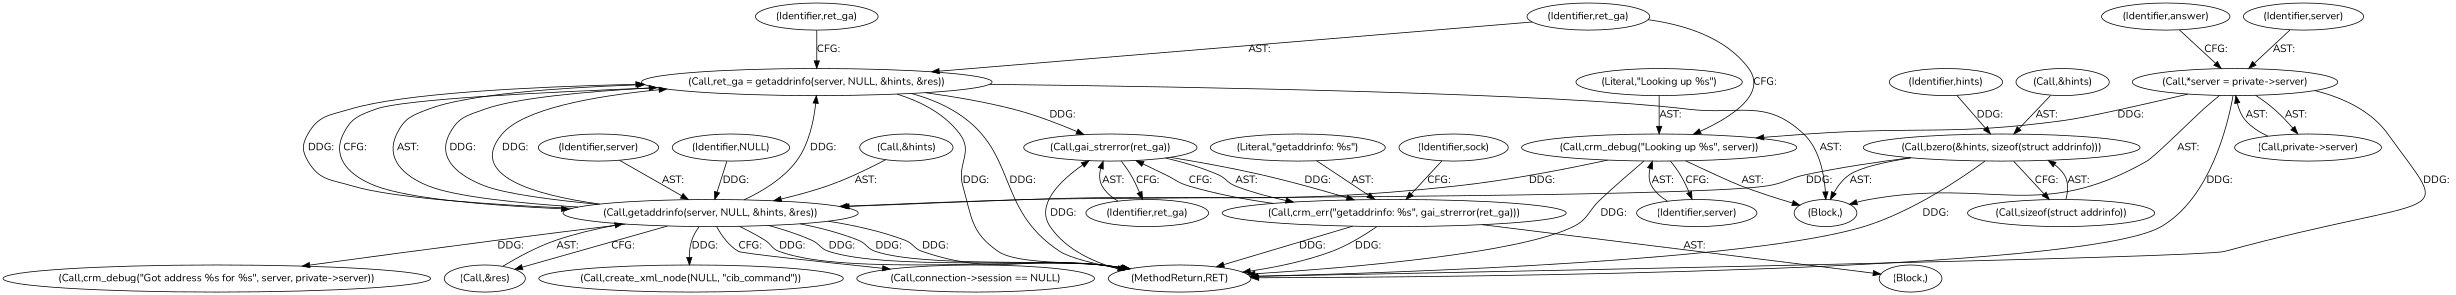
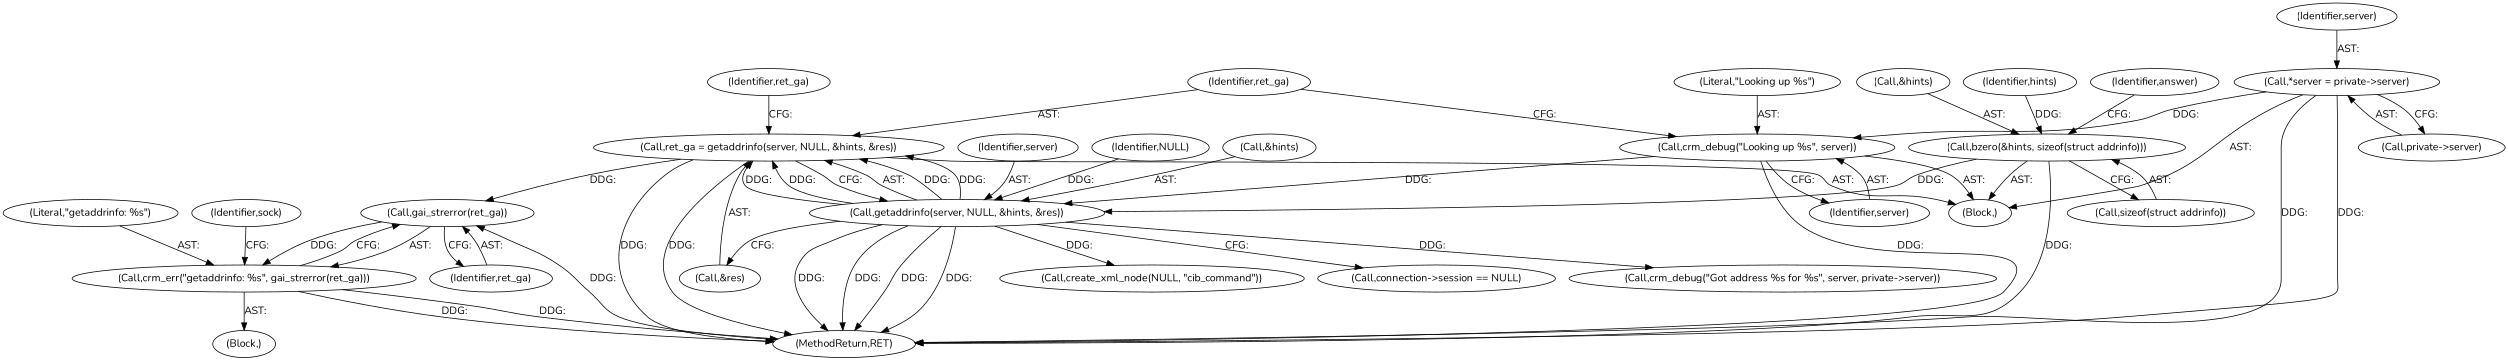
edge "(Identifier,answer)" -> "(Call,*server = private->server)": now "(Identifier,answer)" -> "(Call,bzero(&hints, sizeof(struct addrinfo)))"
edge "(Call,*server = private->server)" -> "(Call,private->server)": label "AST: " -> "CFG: "
edge "(Call,&res)" -> "(Call,getaddrinfo(server, NULL, &hints, &res))": now "(Call,&res)" -> "(Call,ret_ga = getaddrinfo(server, NULL, &hints, &res))"
